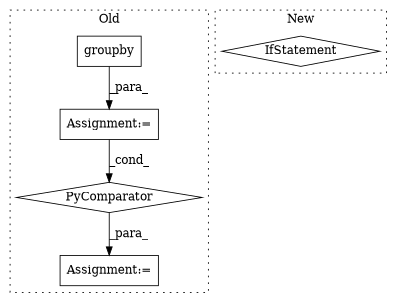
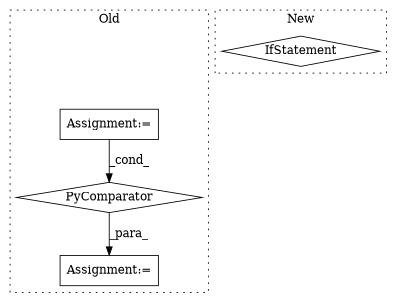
node "groupby": removed
